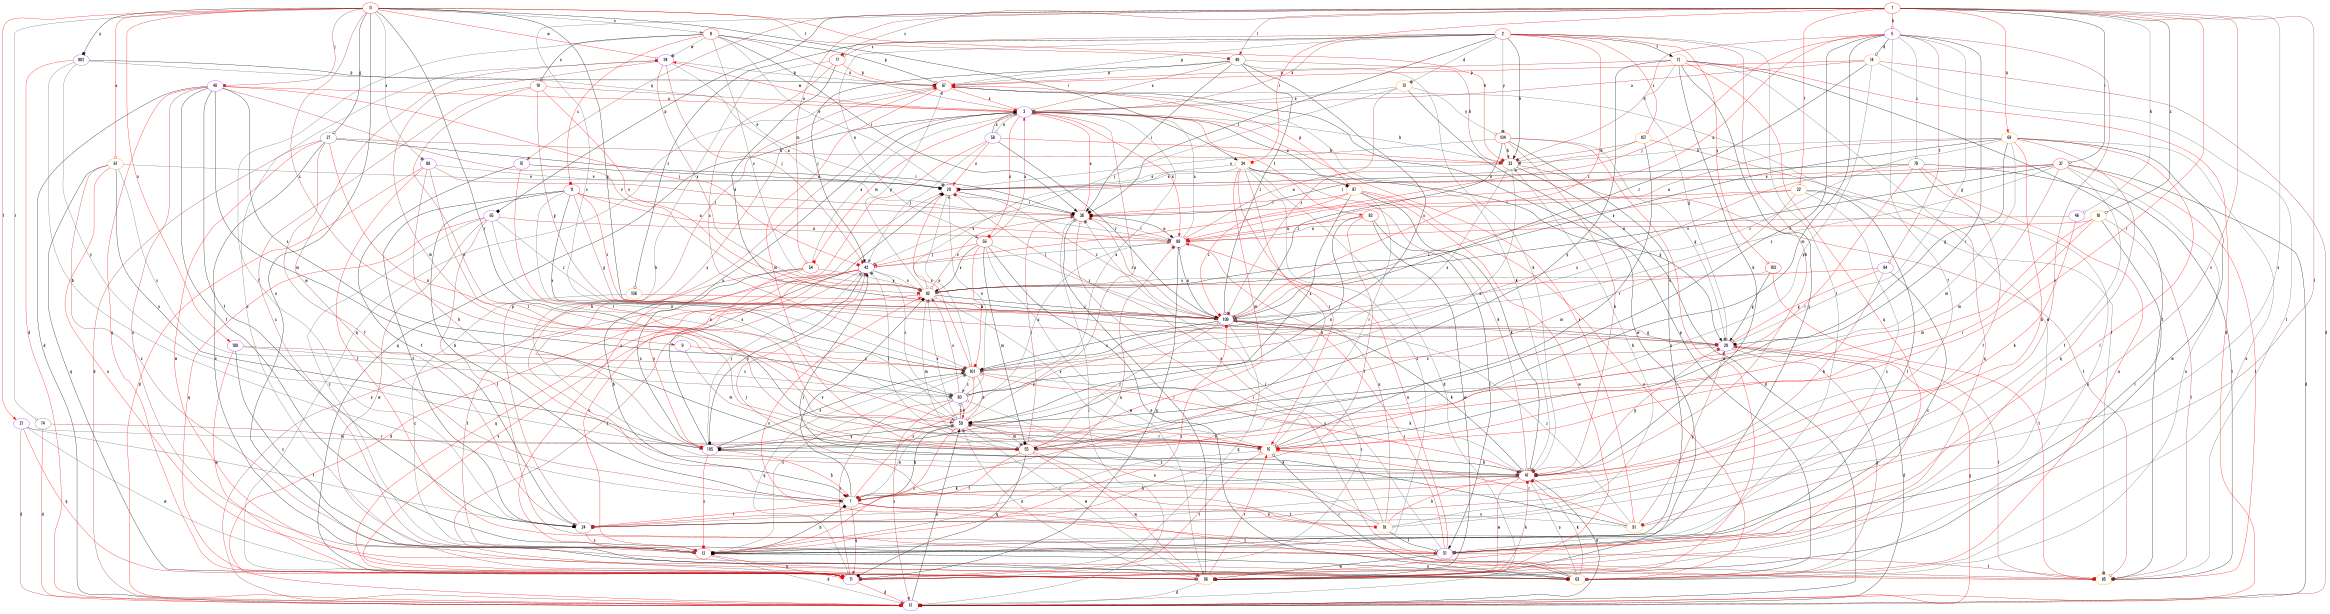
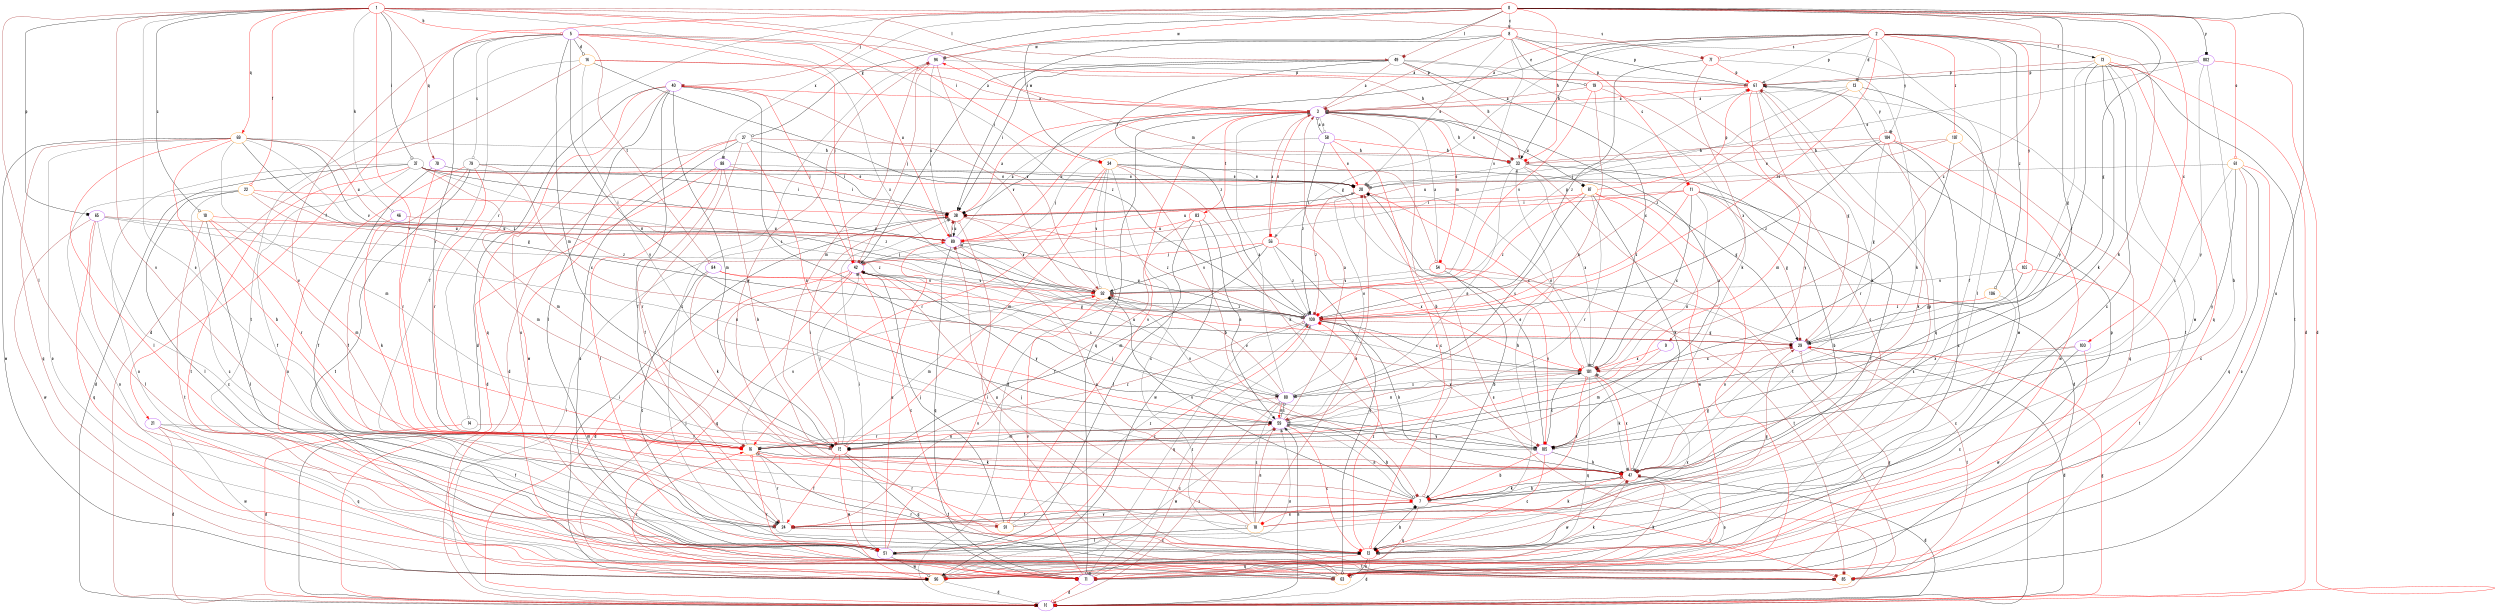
node "37": color red -> gray40
edge "56" -> "96": removed, label "w"
node "55": label "55" -> "75"
